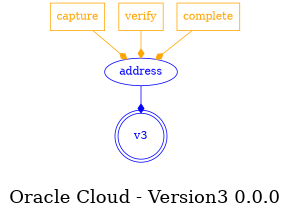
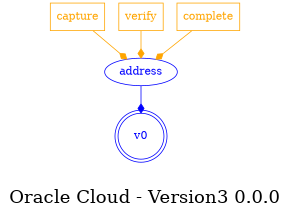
node "v3": label "v3" -> "v0"
